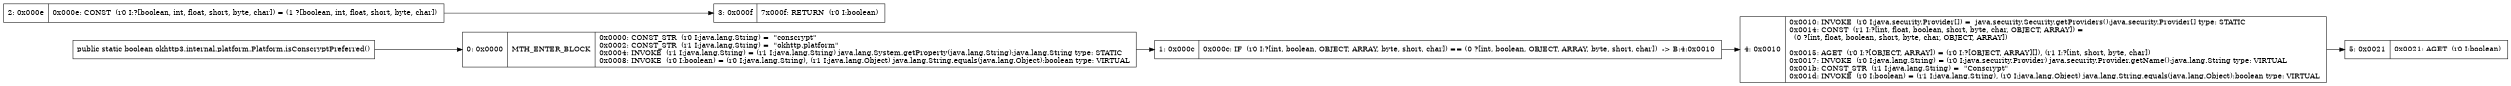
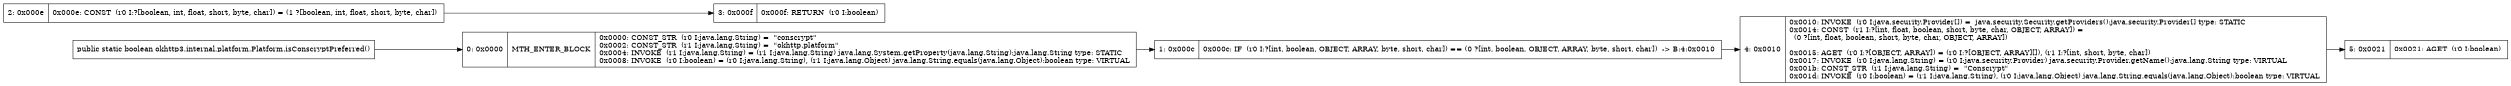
node "3: 0x000f": text "7x000f: RETURN  (r0 I:boolean)" -> "0x000f: RETURN  (r0 I:boolean)"
